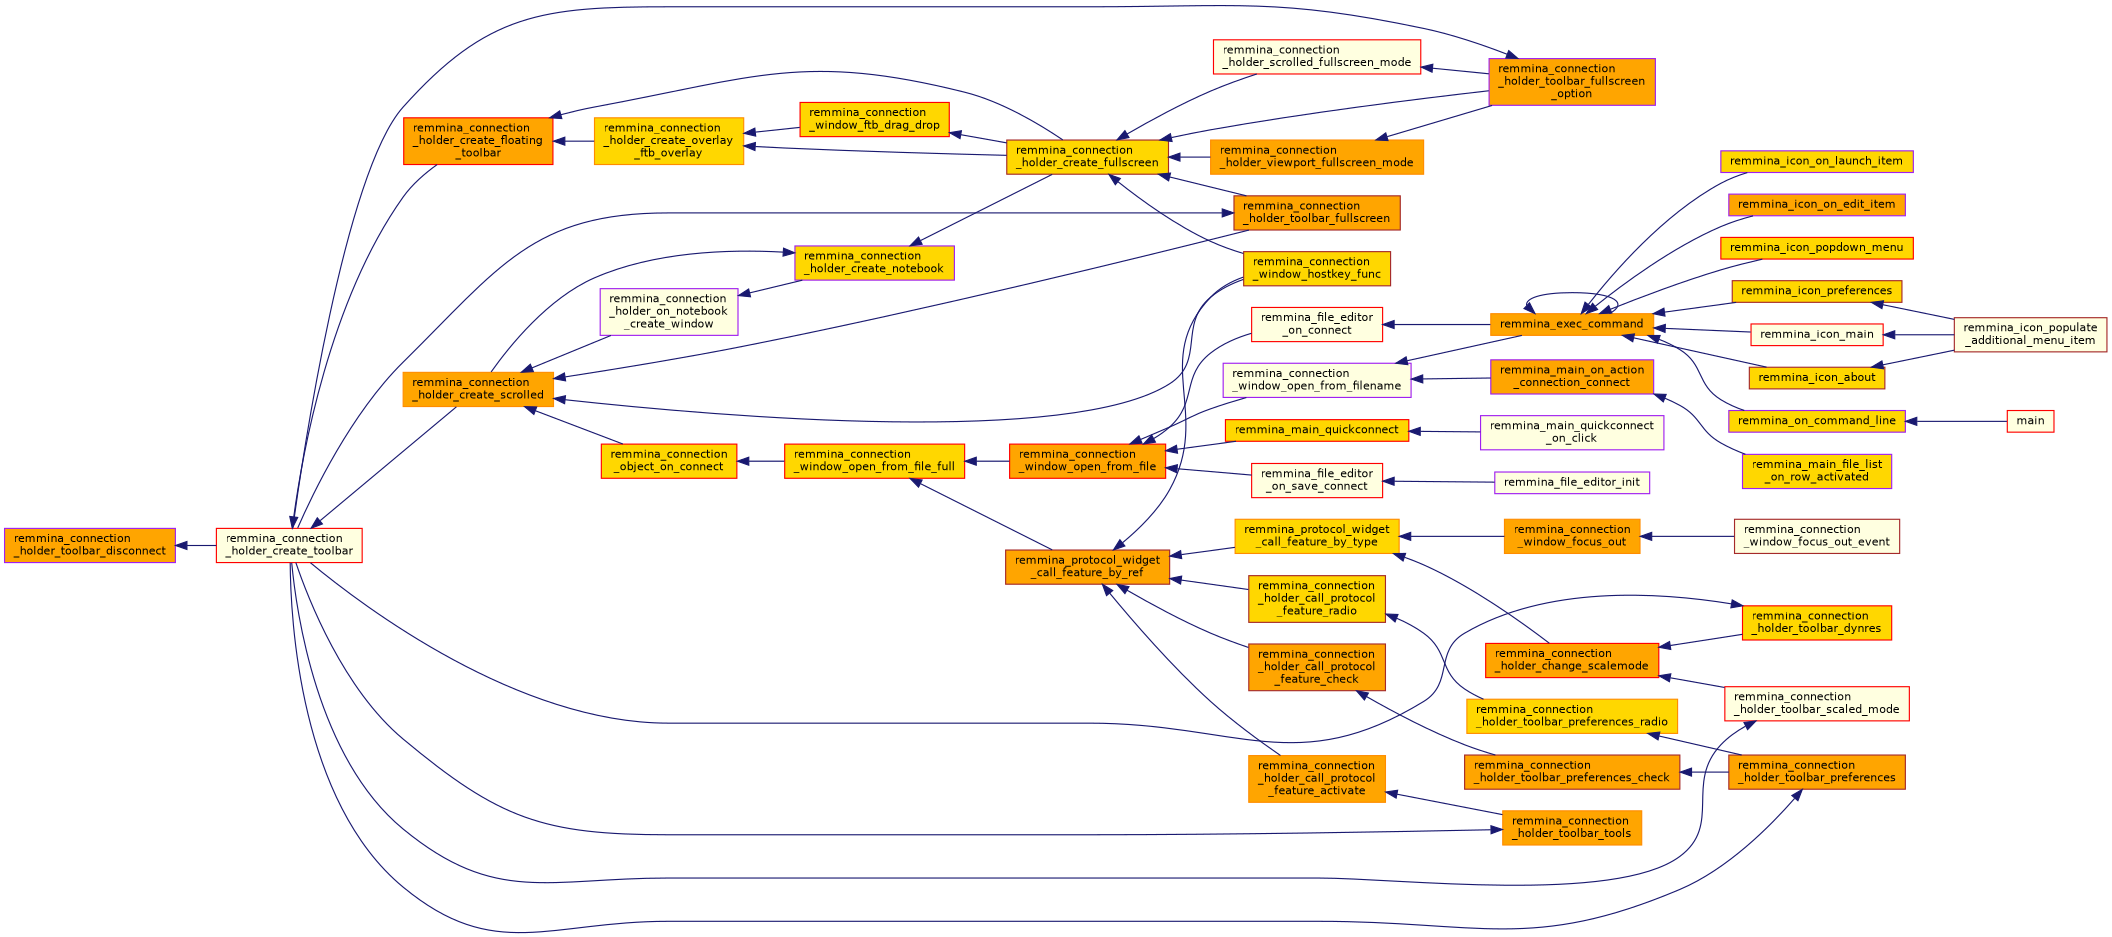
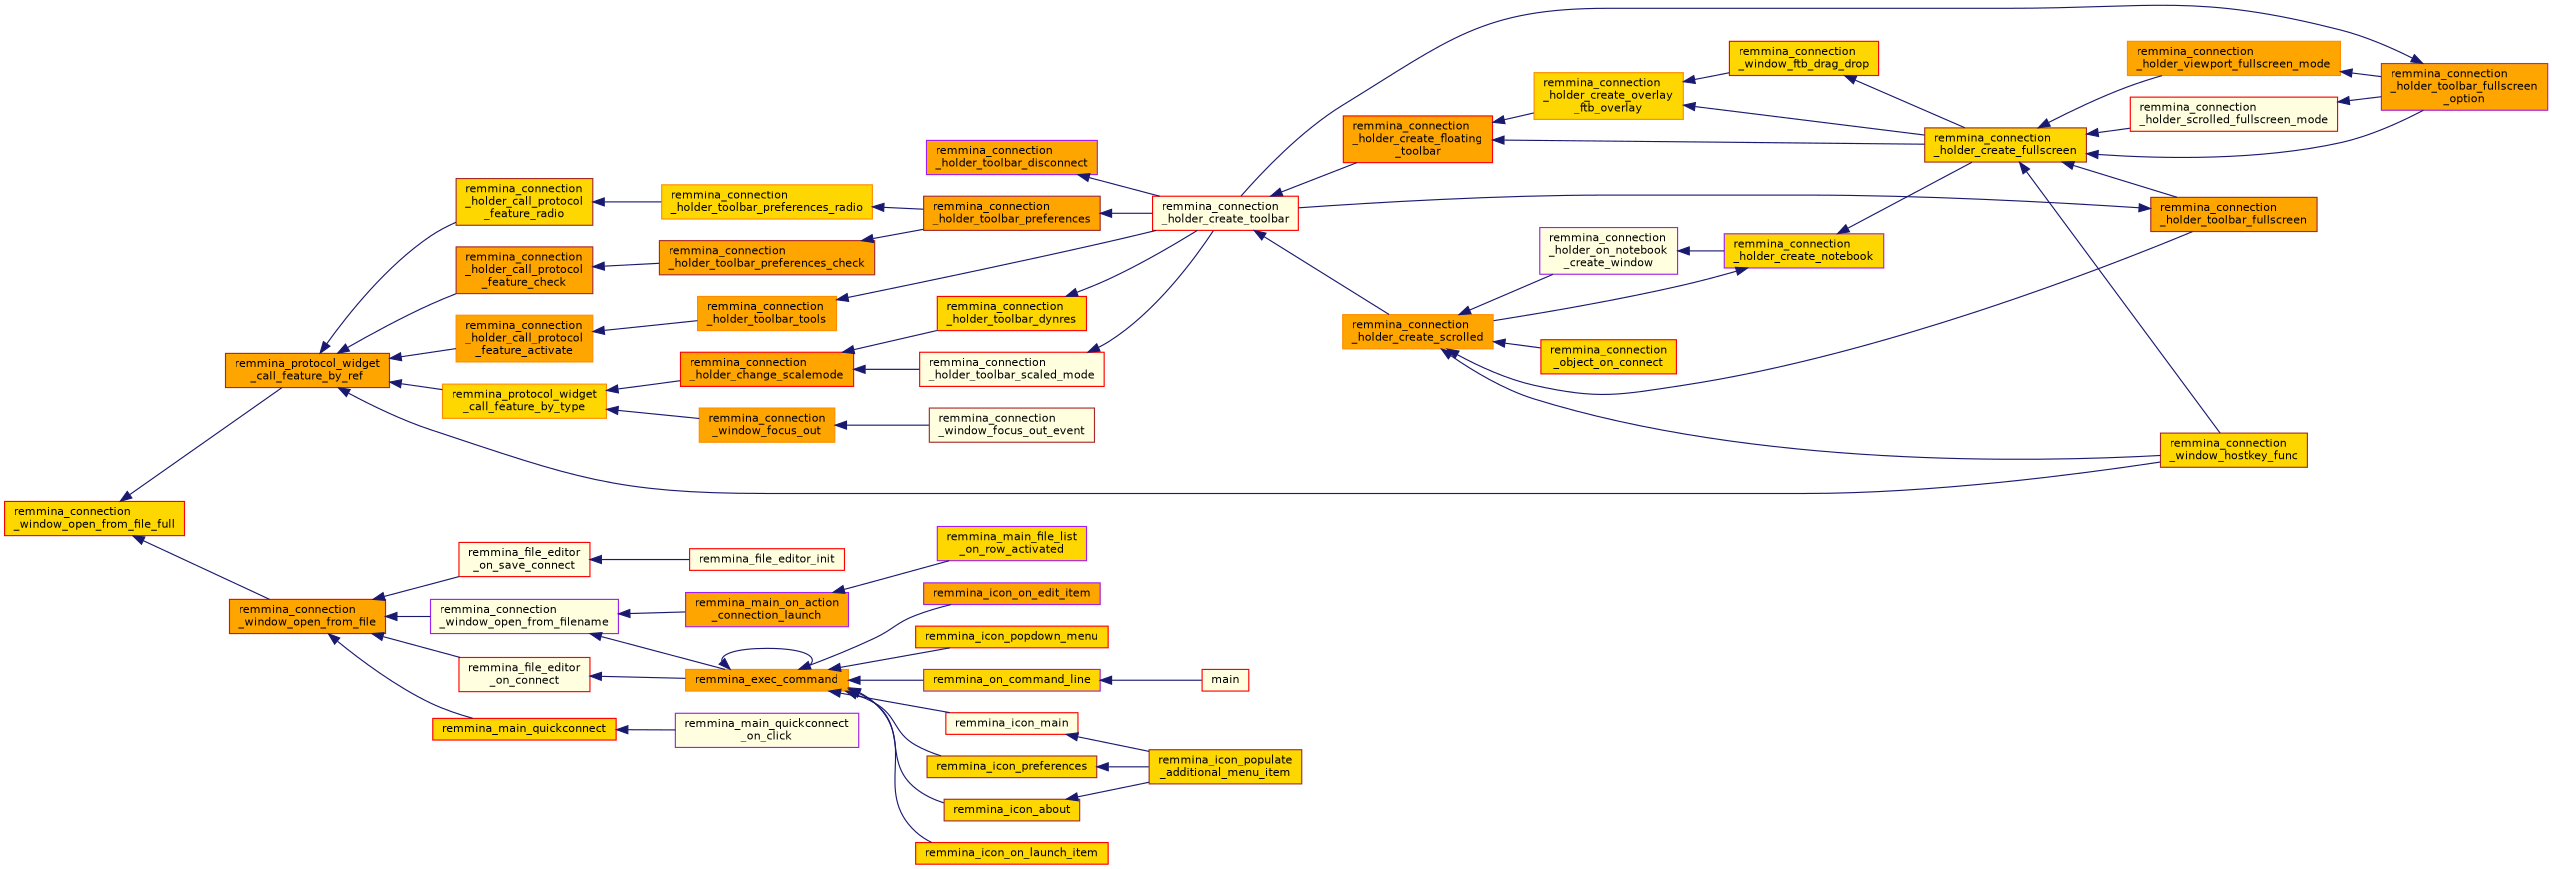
node "remmina_icon_on_launch_item": color purple -> red
node "remmina_icon_populate _additional_menu_item": fillcolor lightyellow -> gold
node "remmina_main_on_action _connection_connect": label "remmina_main_on_action _connection_connect" -> "remmina_main_on_action _connection_launch"
edge "remmina_connection _window_open_from_file_full" -> "remmina_connection _object_on_connect": removed
node "remmina_file_editor_init": color purple -> red
